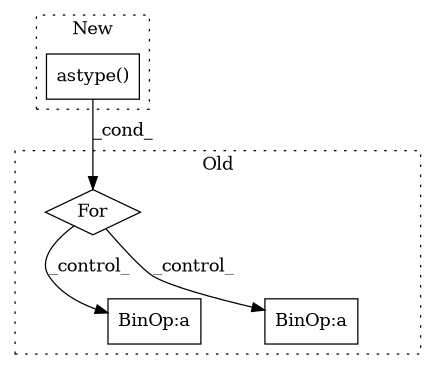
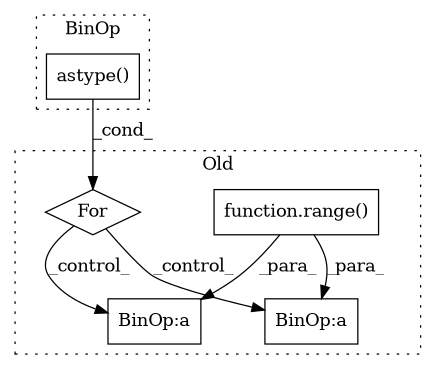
cluster "New": label "New" -> "BinOp"
node "function.range()": added
